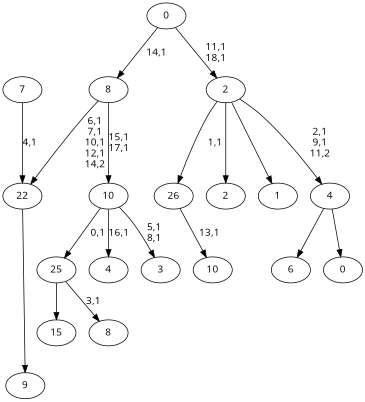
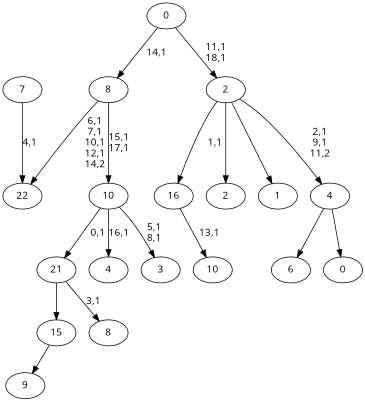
node "26": label "26" -> "16"
node "25": label "25" -> "21"
edge "22" -> "9": now "15" -> "9"
